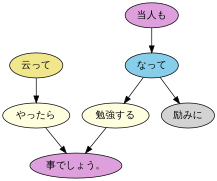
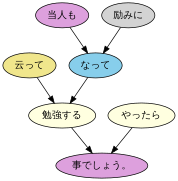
edge "云って" -> "やったら": now "云って" -> "勉強する"
edge "なって" -> "励みに": reversed
